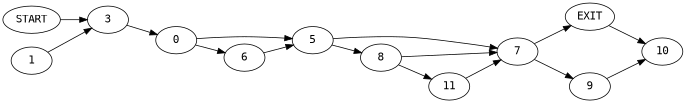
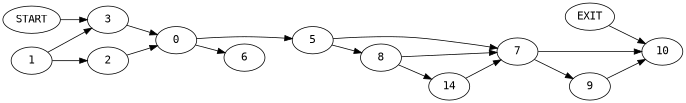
edge "7" -> "EXIT": now "7" -> "10"
edge "6" -> "5": removed
node "2": added
node "11": label "11" -> "14"
